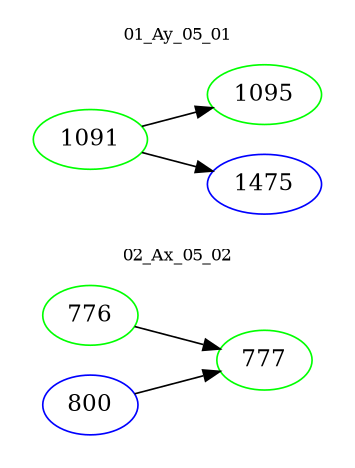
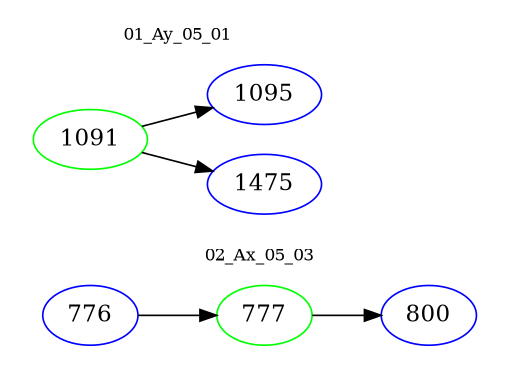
node "1095": color green -> blue
cluster "02_Ax_05_02": label "02_Ax_05_02" -> "02_Ax_05_03"
node "776": color green -> blue
edge "800" -> "777": reversed
